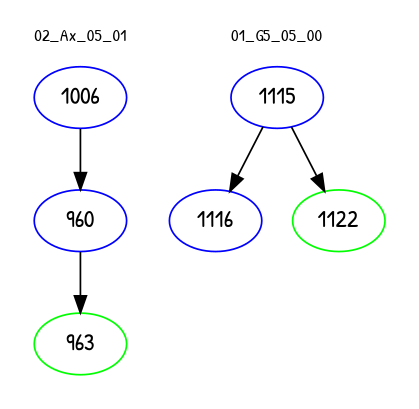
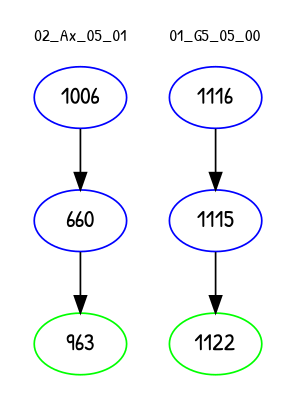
edge "1115" -> "1116": reversed
node "960": label "960" -> "660"
